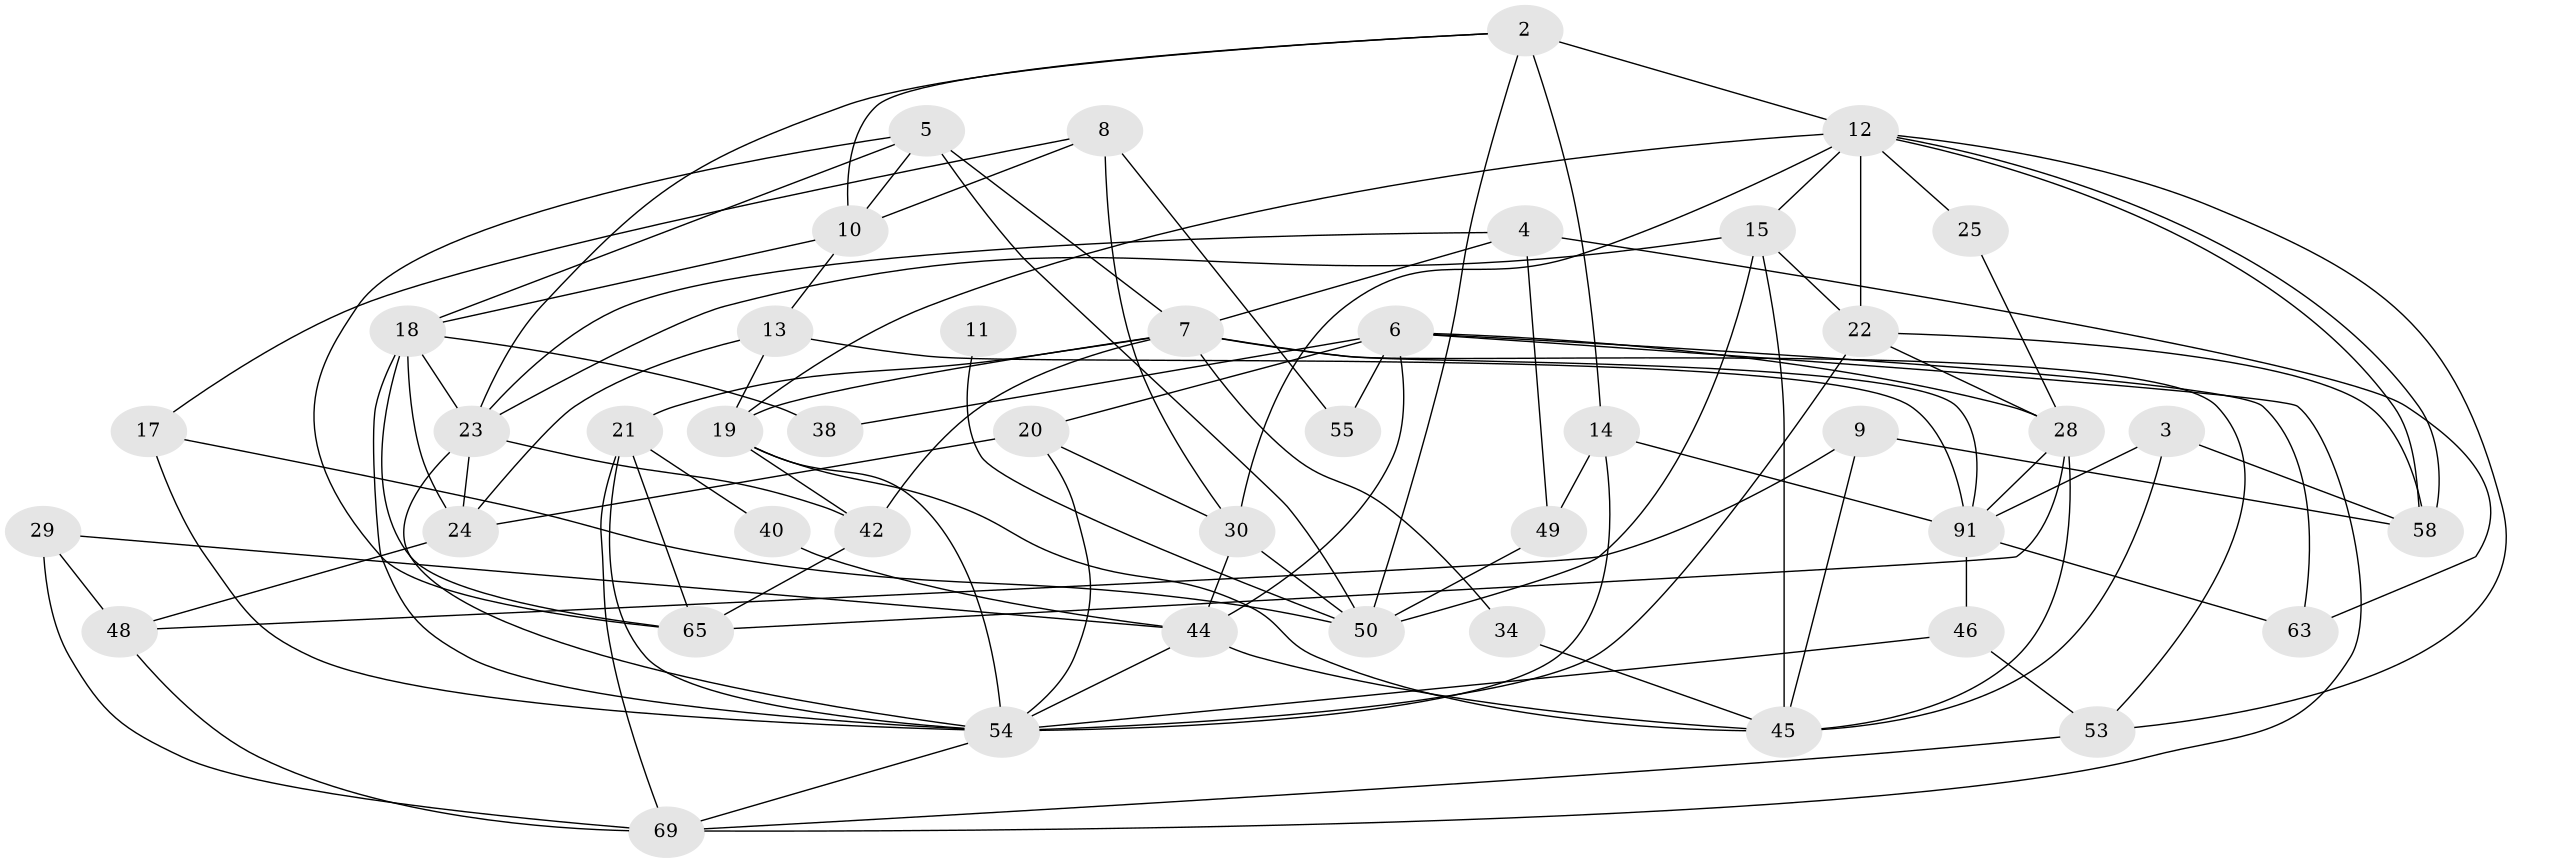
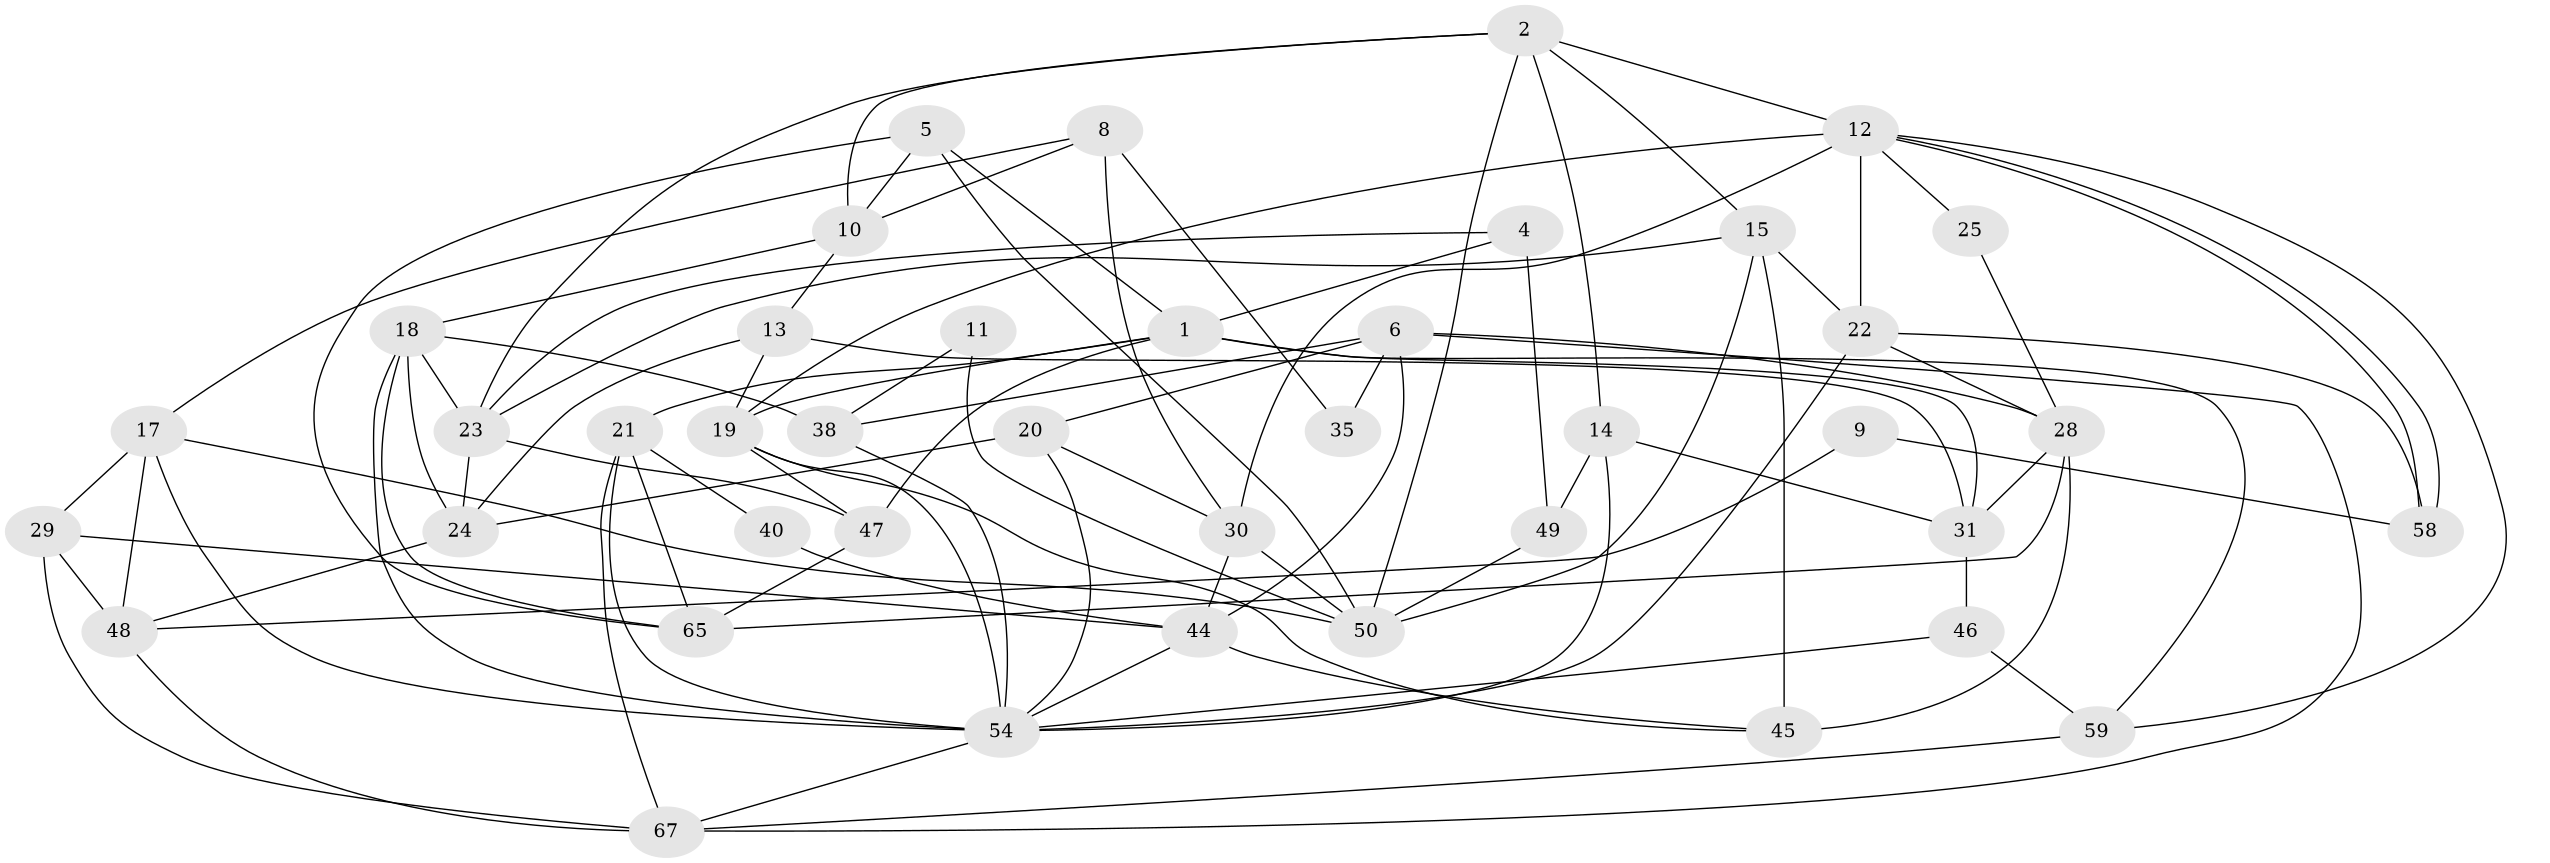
edge "12" -- "15": now "2" -- "15"
edge "5" -- "18": removed
node "7": label "7" -> "1"
edge "11" -- "38": added
node "55": label "55" -> "35"
node "3": removed
edge "17" -- "29": added
edge "17" -- "48": added
node "42": label "42" -> "47"
node "91": label "91" -> "31"
edge "9" -- "45": removed
node "34": removed
node "63": removed
edge "23" -- "54": now "38" -- "54"
node "53": label "53" -> "59"
node "69": label "69" -> "67"
